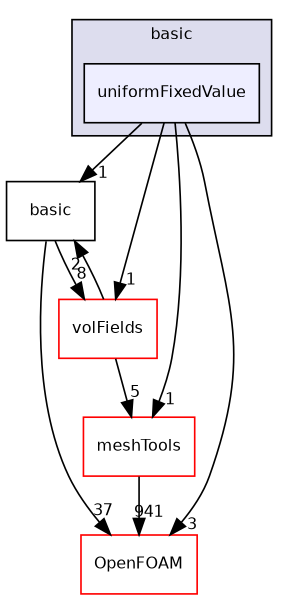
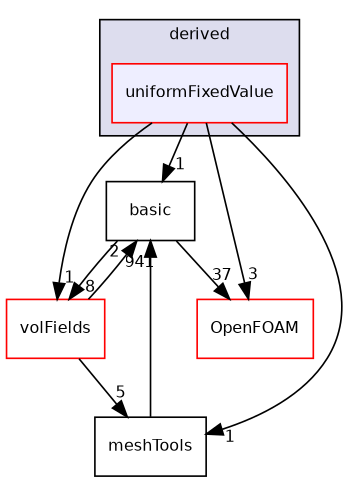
cluster "basic": label "basic" -> "derived"
node "uniformFixedValue": color black -> red
node "meshTools": color red -> black
edge "meshTools" -> "OpenFOAM": now "meshTools" -> "basic"
